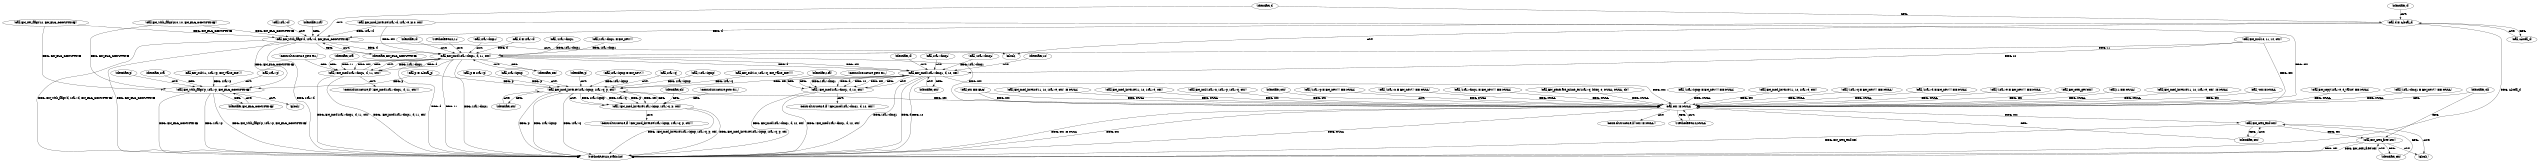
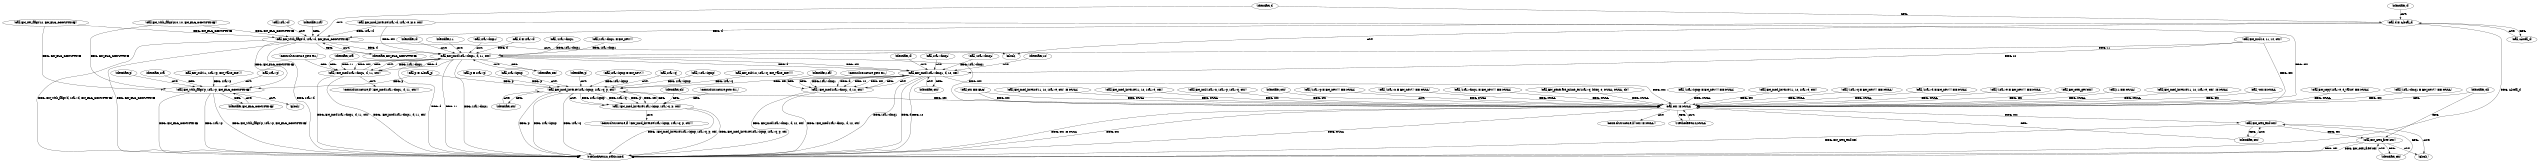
node "(MethodReturn,r1)": label "(MethodReturn,r1)" -> "(Identifier,r1)"
edge "(Call,(rsa->dmq1 = BN_new()) == NULL)" -> "(Call,ctx != NULL)": label "DDG: NULL" -> "DDG: ctx"
node "(ControlStructure,if (!BN_mod(rsa->dmq1, d, r2, ctx)))": removed
node "(MethodReturn,static int)": label "(MethodReturn,static int)" -> "(MethodReturn,static mod)"
